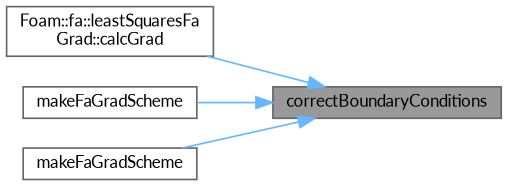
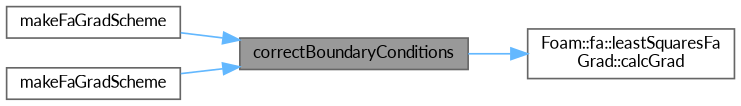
edge "Foam::fa::leastSquaresFa Grad::calcGrad" -> "correctBoundaryConditions": reversed
